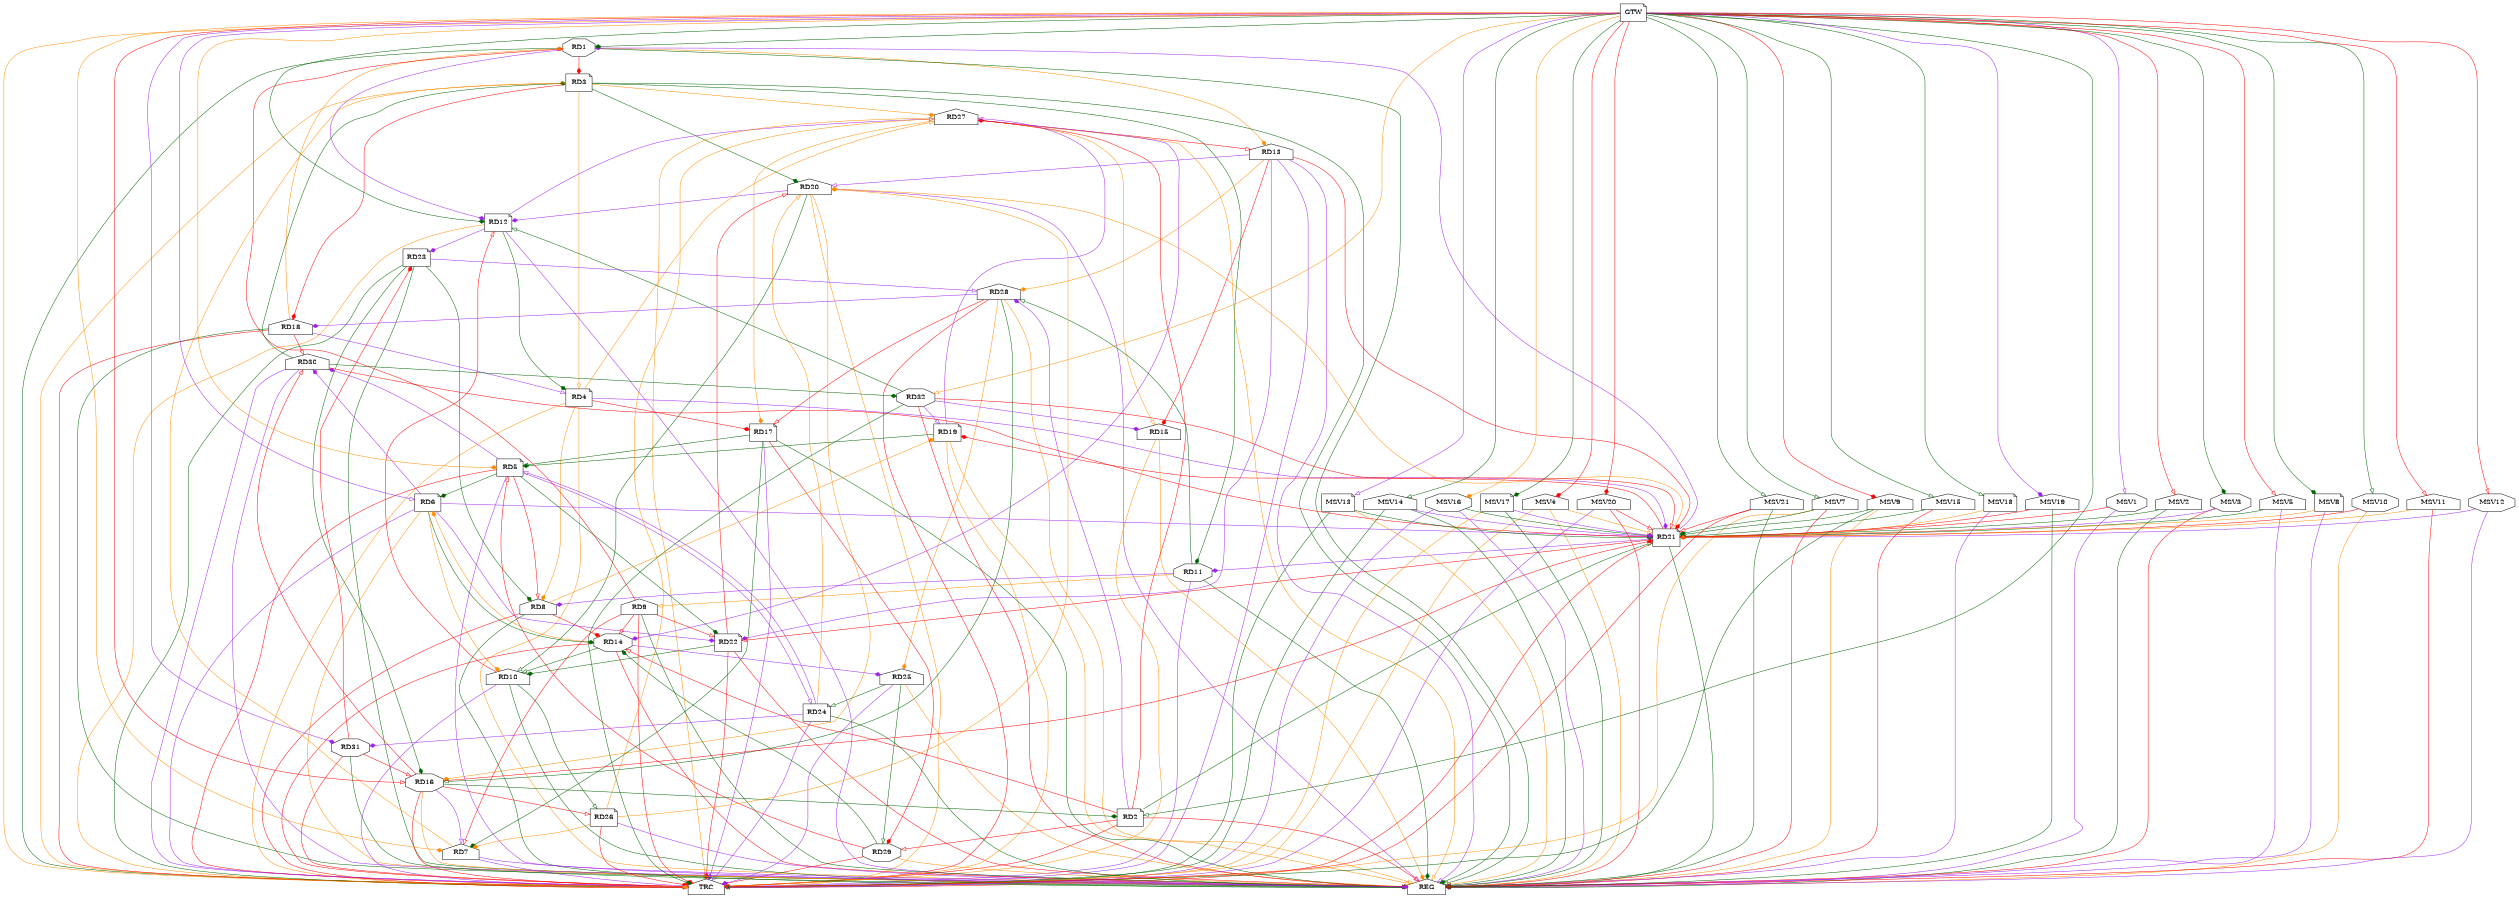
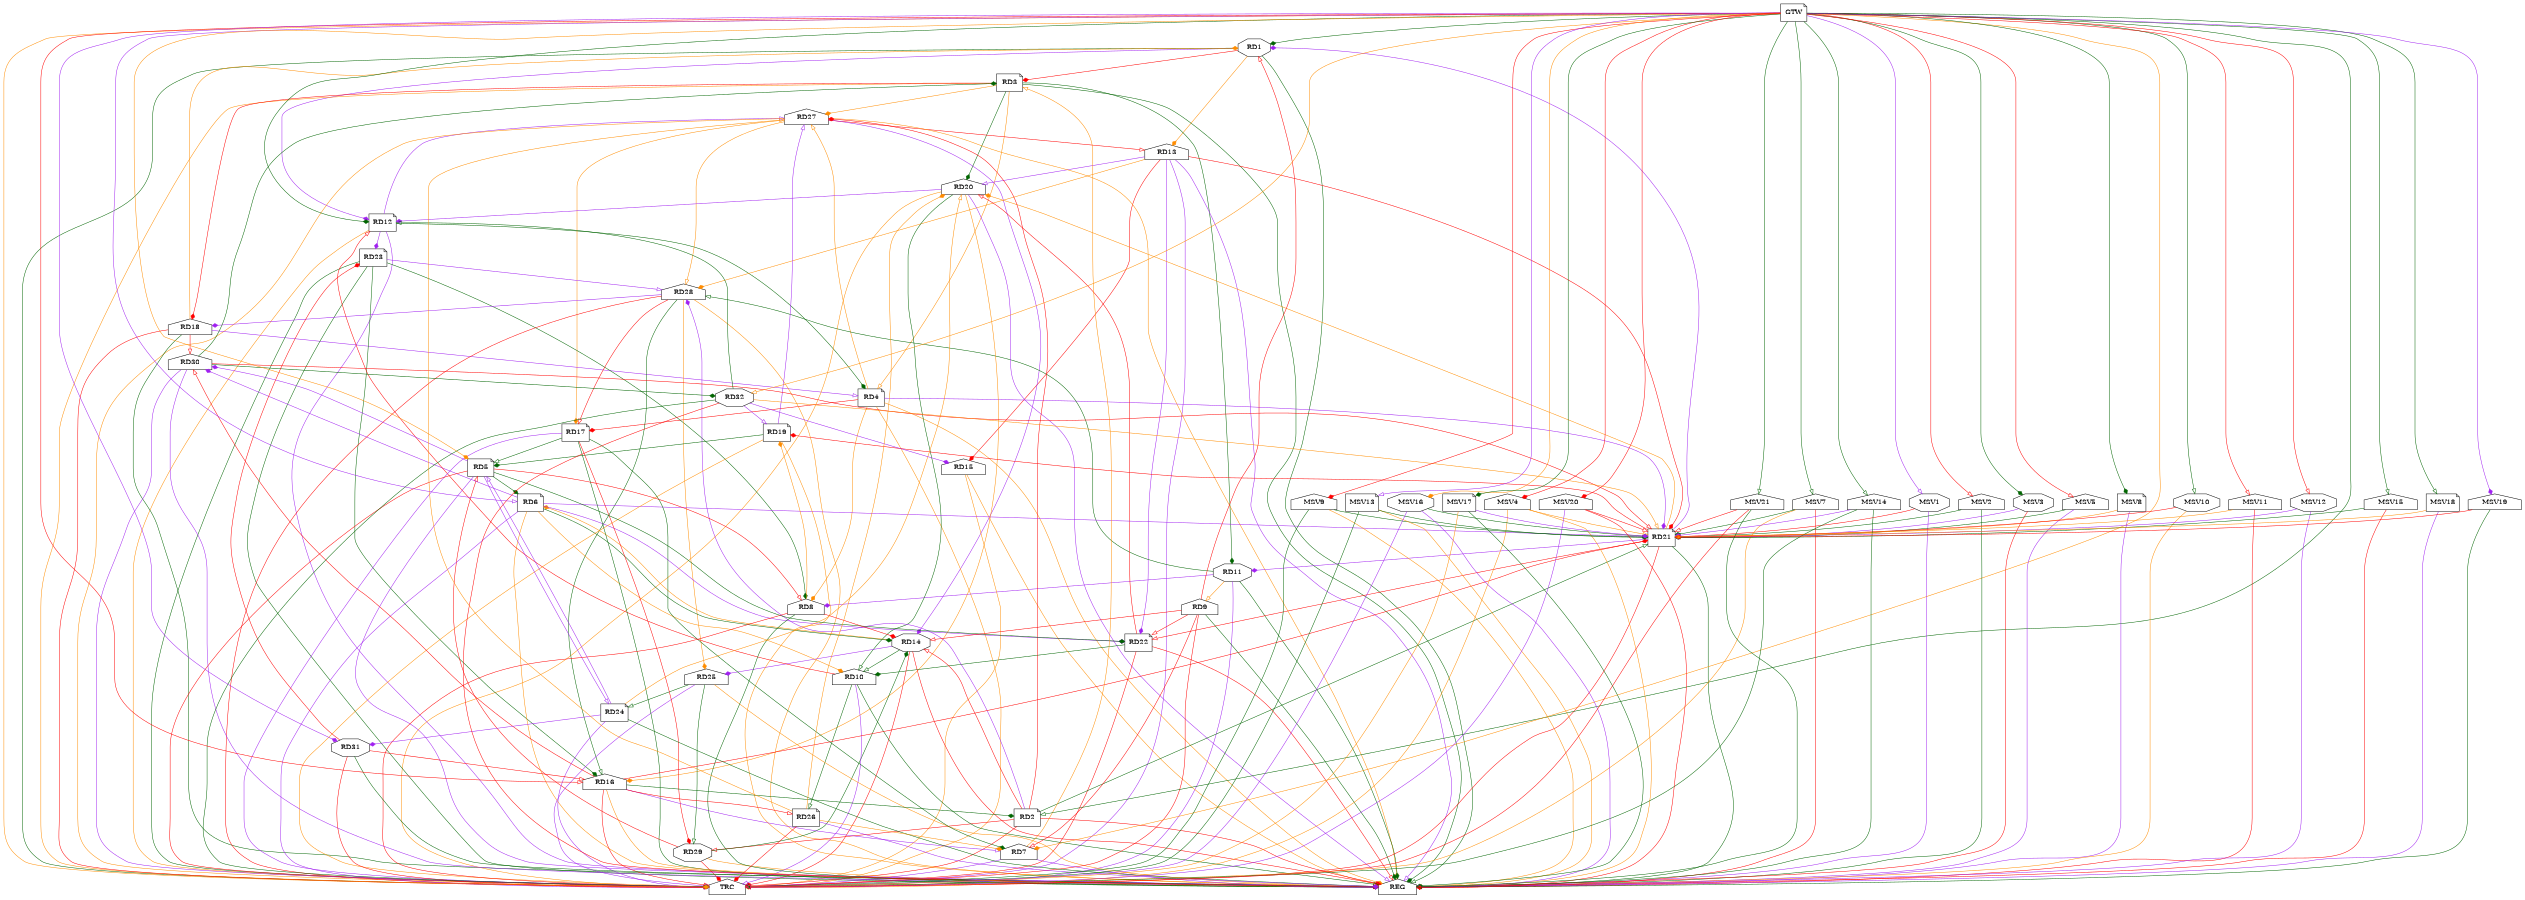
edge "RD27" -> "RD15": now "RD27" -> "RD28"
edge "RD32" -> "RD21": color red -> darkorange
node "RD16": shape octagon -> house
